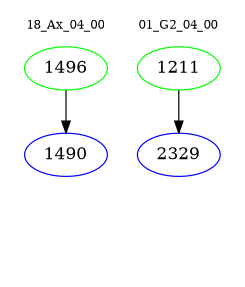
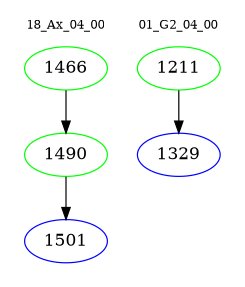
node "1496": label "1496" -> "1466"
node "1490": color blue -> green
node "2329": label "2329" -> "1329"
node "1501": added
